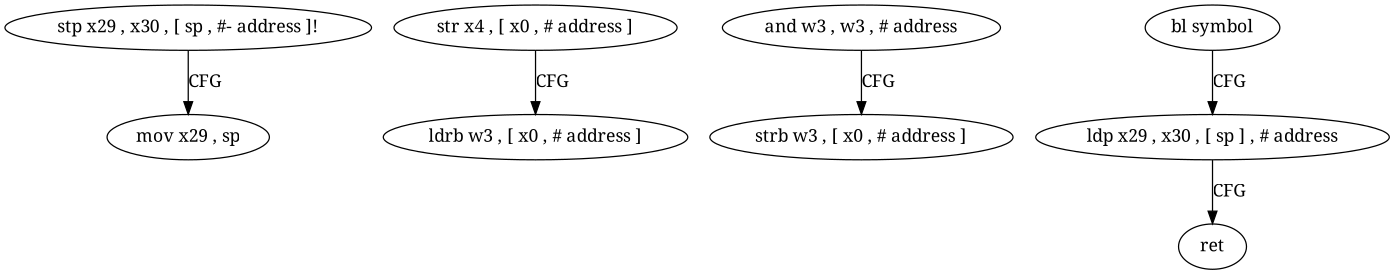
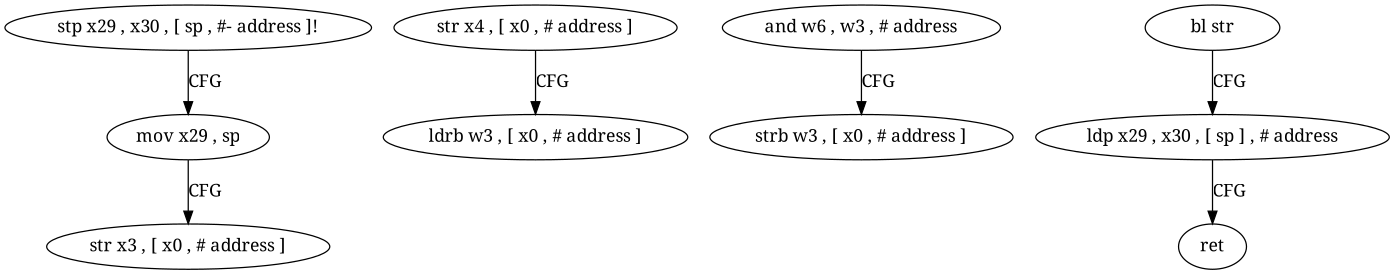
node "and w3 , w3 , # address": label "and w3 , w3 , # address" -> "and w6 , w3 , # address"
node "bl symbol": label "bl symbol" -> "bl str"
node "str x3 , [ x0 , # address ]": added
